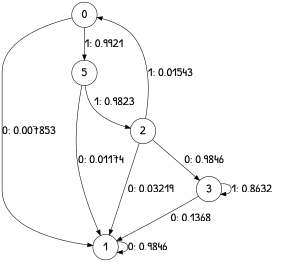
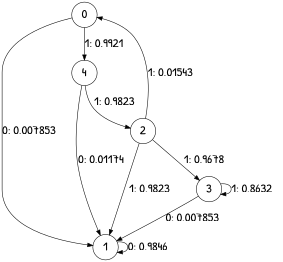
node "5": label "5" -> "4"
edge "2" -> "3": label "0: 0.9846   " -> "1: 0.9678   "
edge "2" -> "1": label "0: 0.03219  " -> "1: 0.9823   "
edge "3" -> "1": label "0: 0.1368   " -> "0: 0.007853  "
